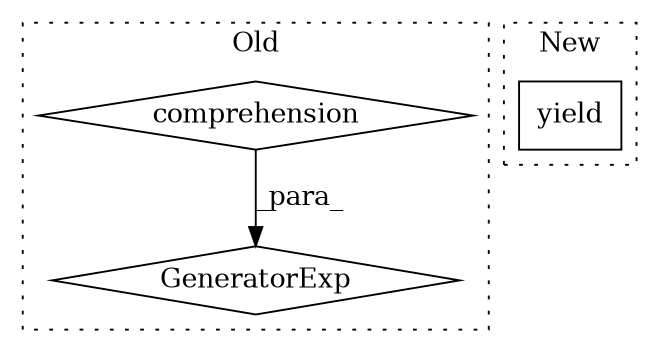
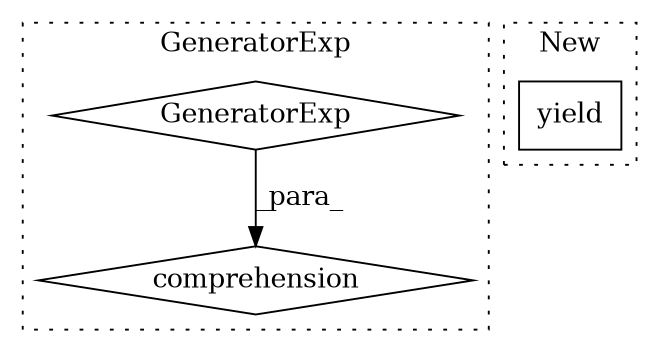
cluster "Old": label "Old" -> "GeneratorExp"
edge "comprehension" -> "GeneratorExp": reversed
